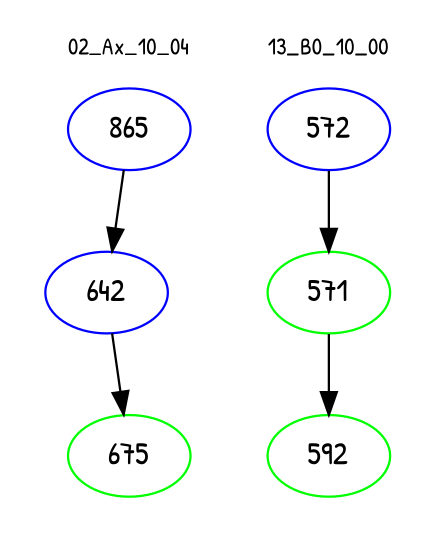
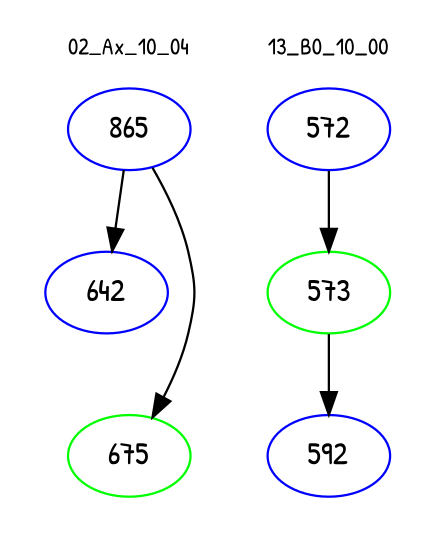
node "571": label "571" -> "573"
edge "642" -> "675": now "865" -> "675"
node "592": color green -> blue
